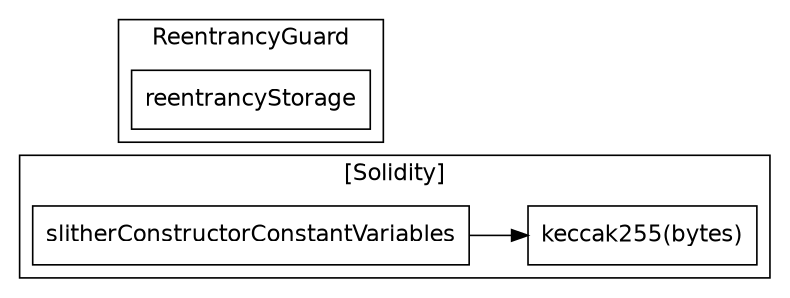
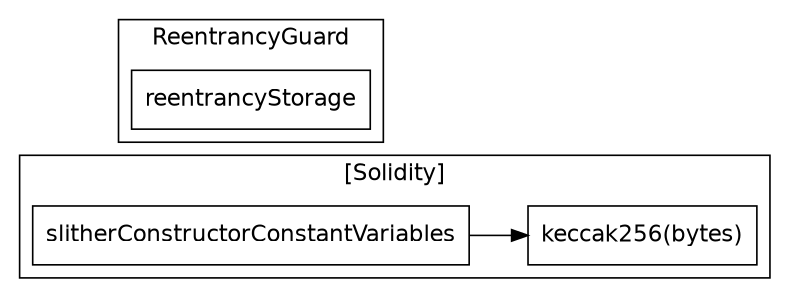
node "keccak255(bytes)": label "keccak255(bytes)" -> "keccak256(bytes)"
